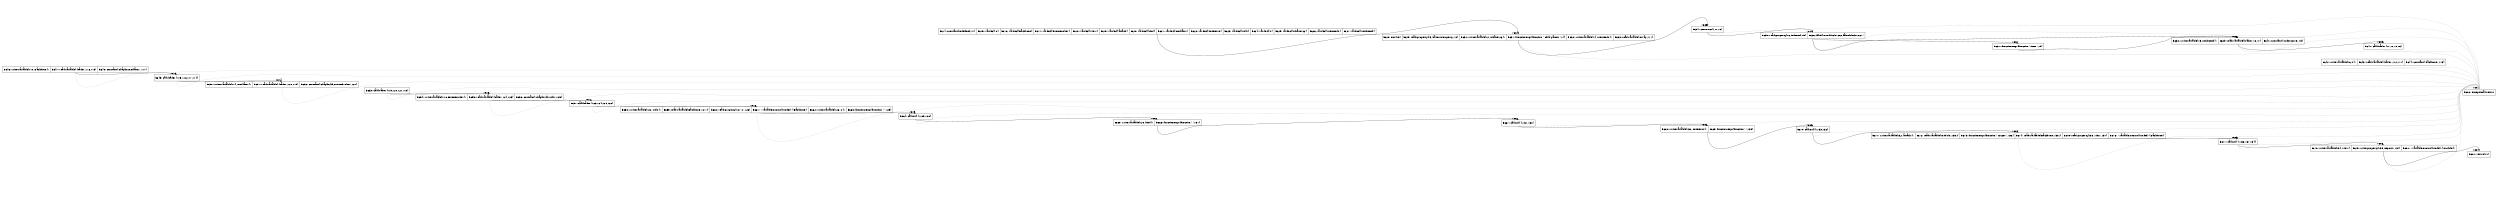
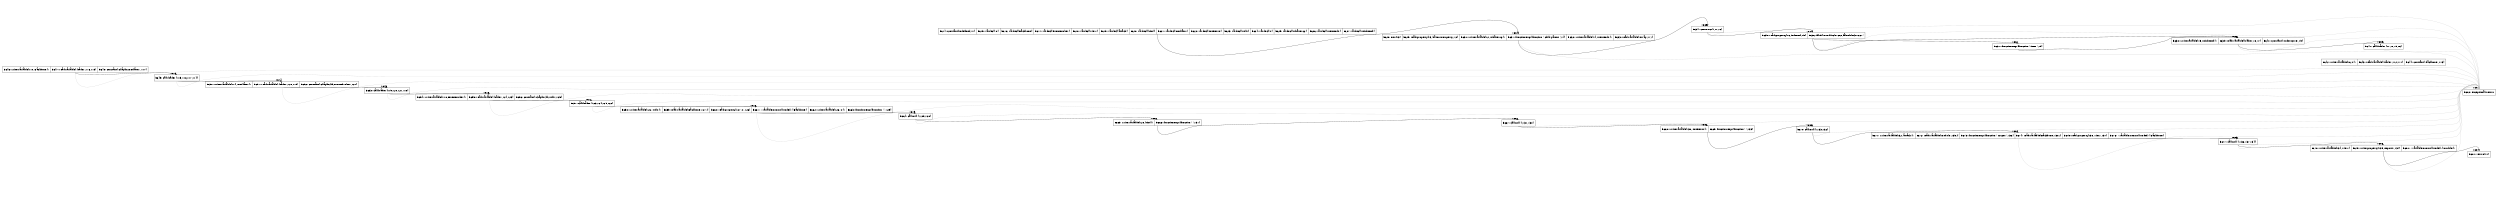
edge "5650: write-variable[v14,'mediator']*" -> "5653: call-loader [v19,v20,v21,v18]": added
